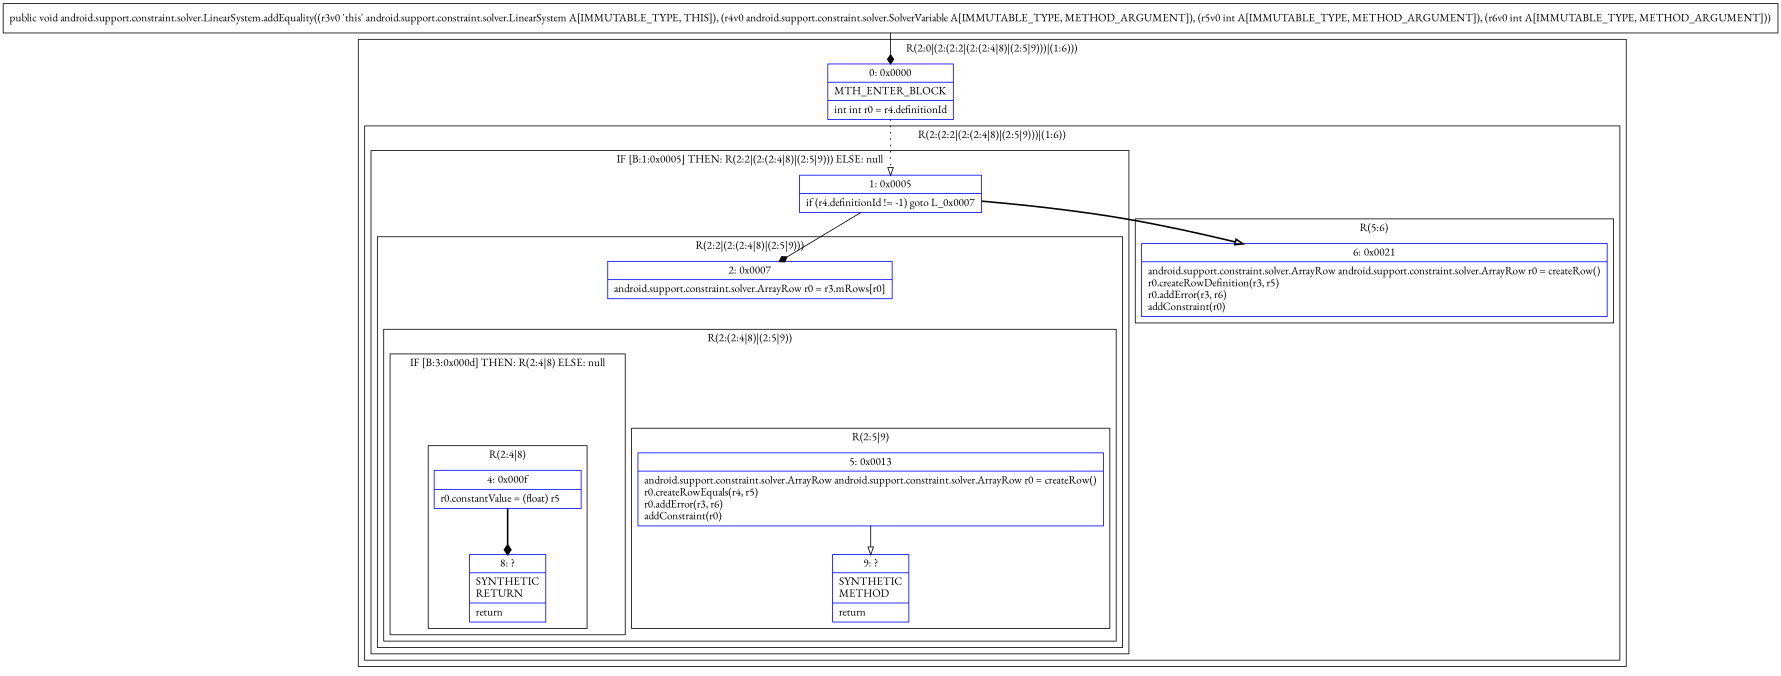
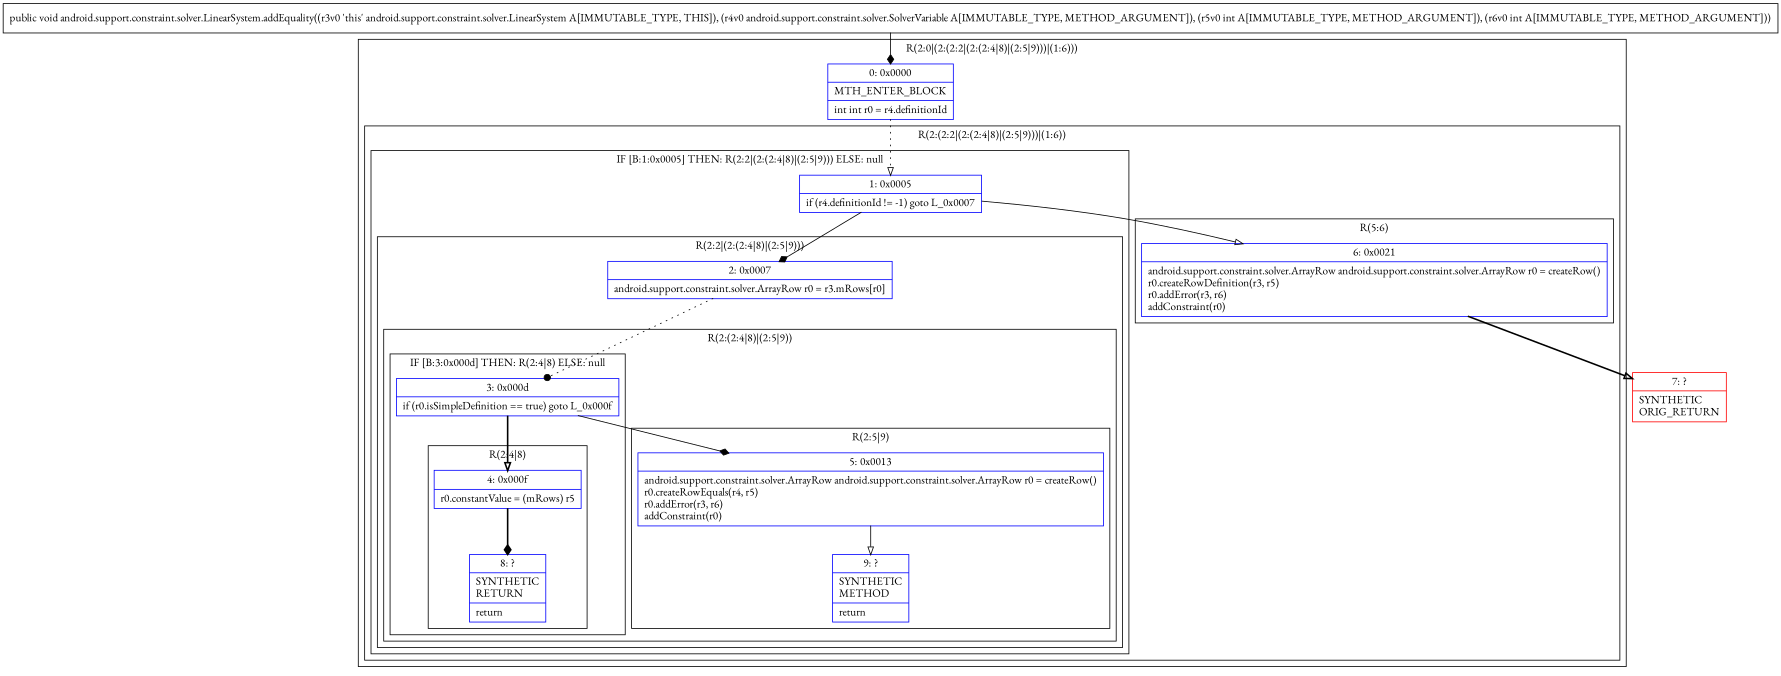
edge "1: 0x0005" -> "6: 0x0021": style bold -> solid
node "3: 0x000d": added
node "7: ?": added
node "4: 0x000f": text "r0.constantValue = (float) r5" -> "r0.constantValue = (mRows) r5"
